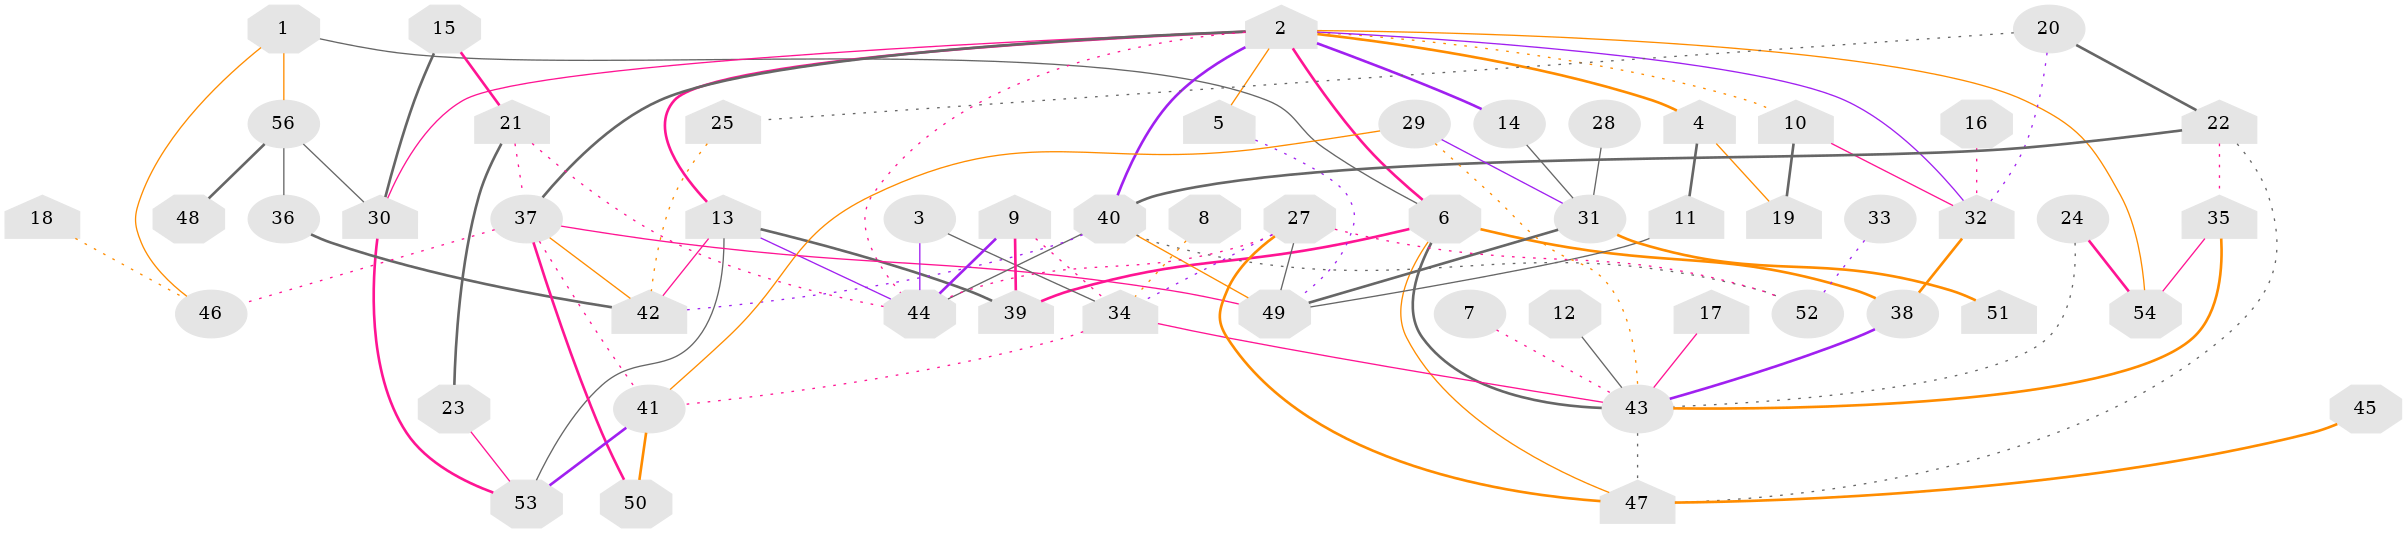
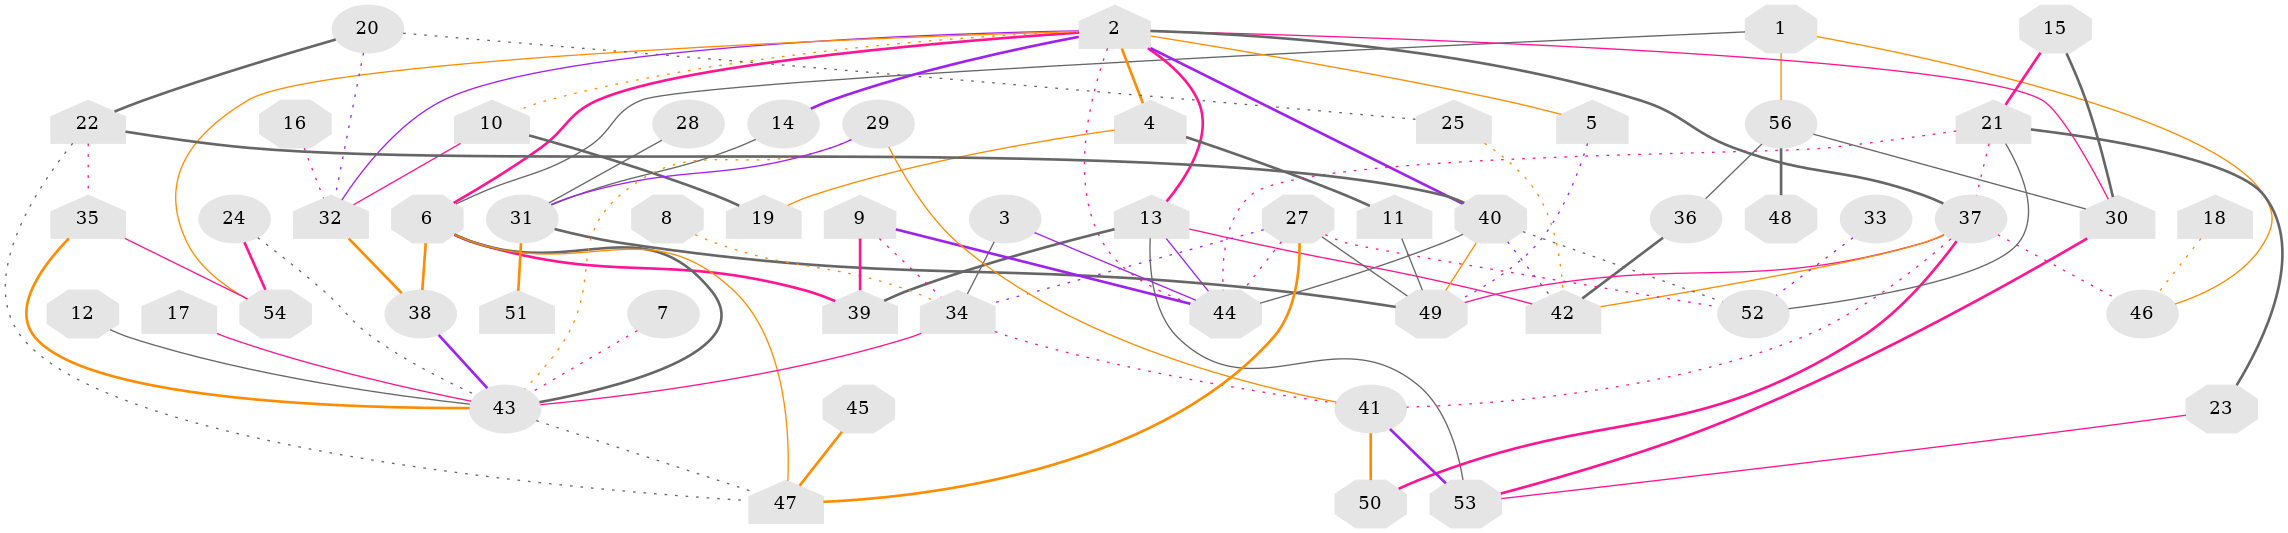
edge "21" -- "52": added
